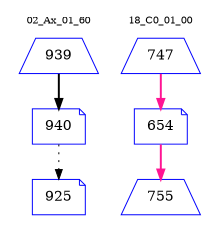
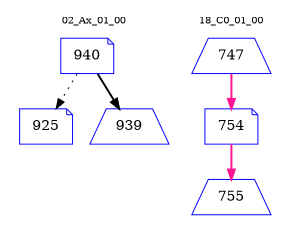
cluster "02_Ax_01_60": label "02_Ax_01_60" -> "02_Ax_01_00"
edge "939" -> "940": reversed
node "654": label "654" -> "754"
